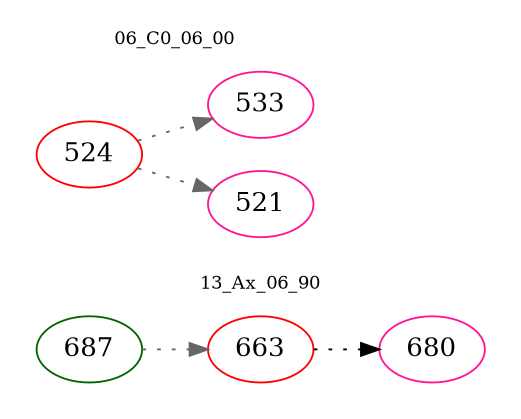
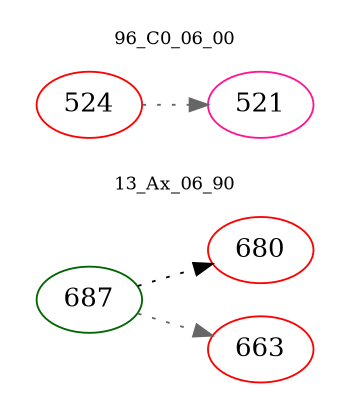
cluster "06_C0_06_00": label "06_C0_06_00" -> "96_C0_06_00"
node "533": removed
edge "663" -> "680": now "687" -> "680"
node "680": color deeppink -> red
